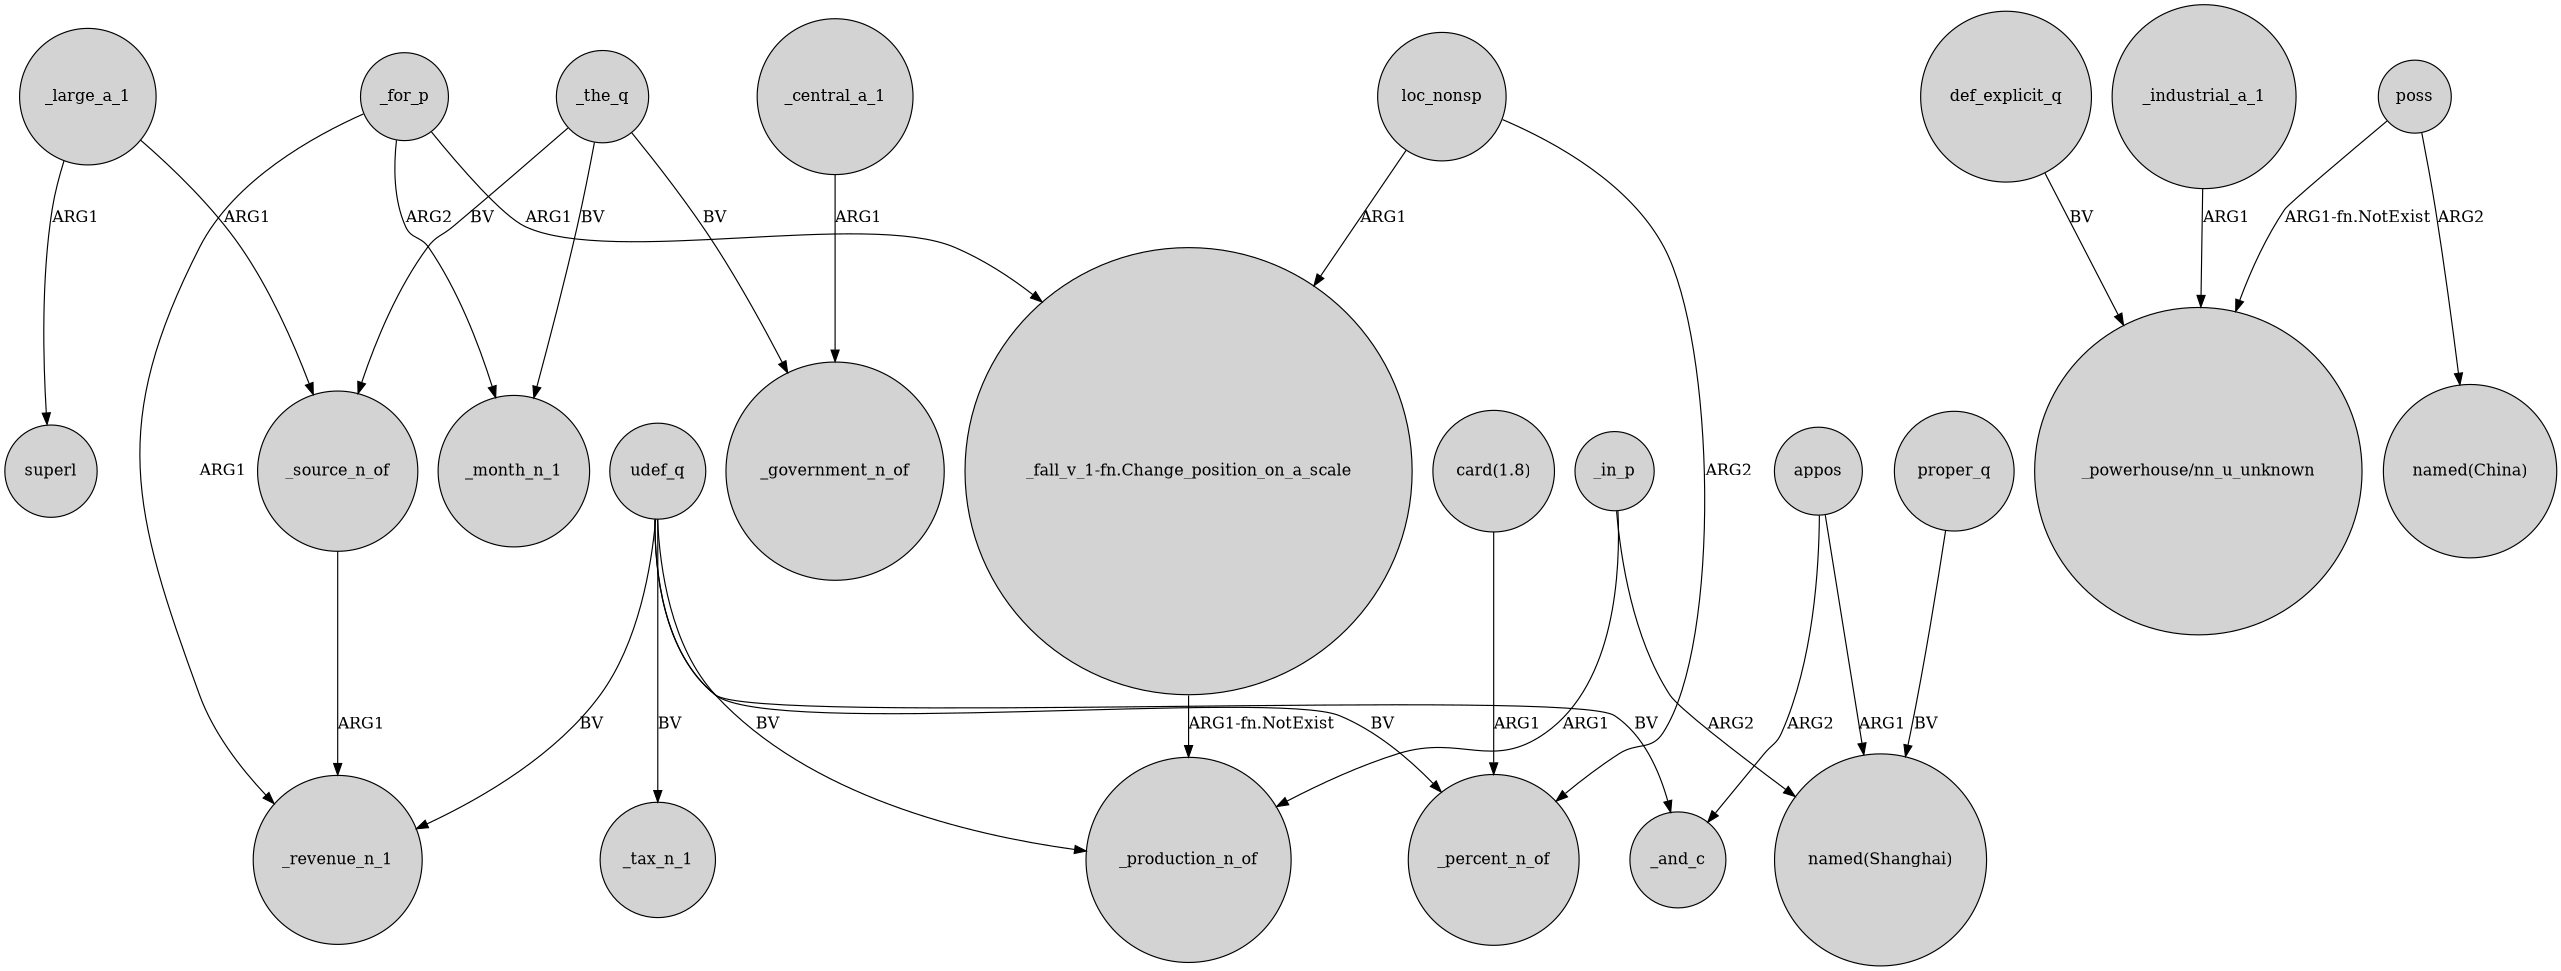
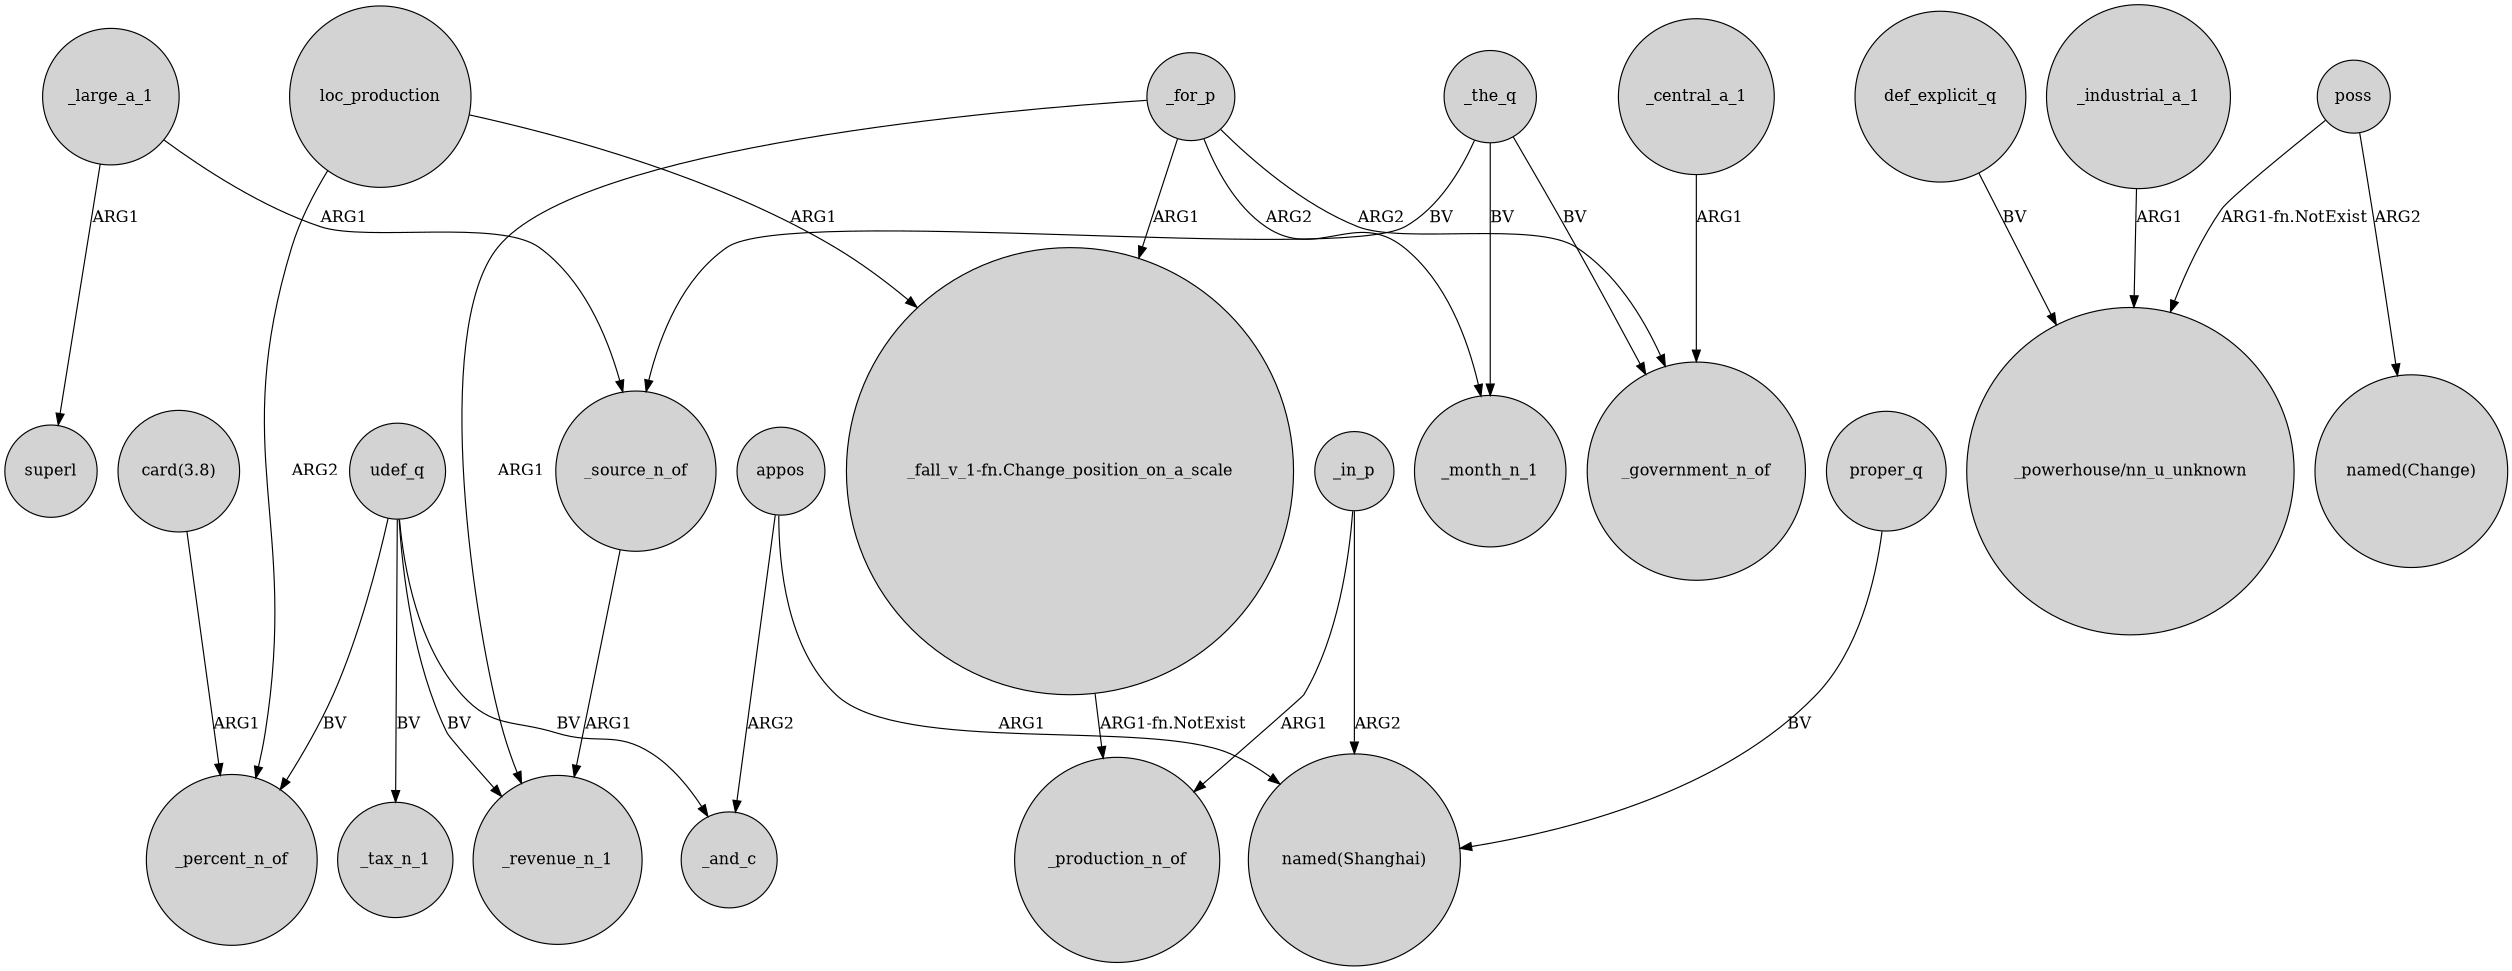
node "loc_nonsp": label "loc_nonsp" -> "loc_production"
edge "_for_p" -> "_government_n_of": added, label "ARG2"
node "card(1.8)": label "card(1.8)" -> "card(3.8)"
node "named(China)": label "named(China)" -> "named(Change)"
edge "udef_q" -> "_production_n_of": removed, label "BV"
